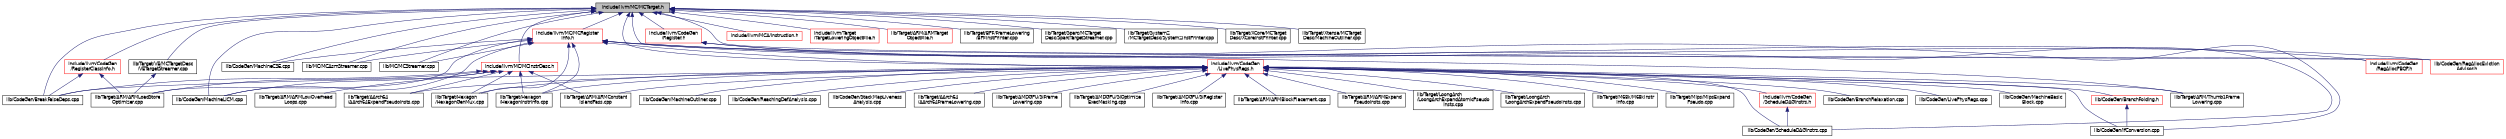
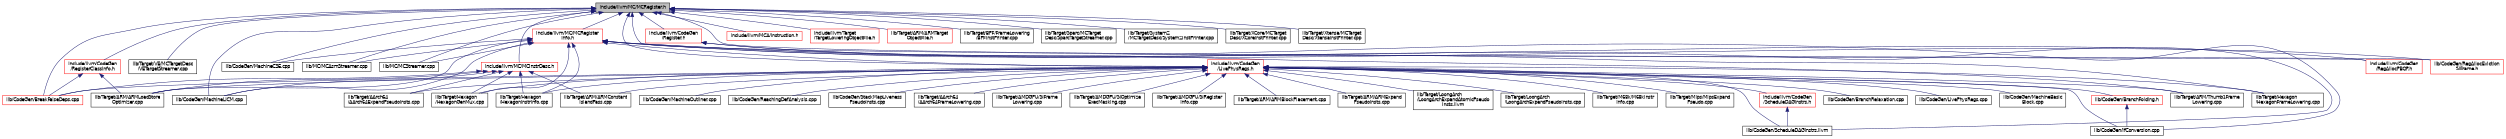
node "include/llvm/MC/MCTarget.h": label "include/llvm/MC/MCTarget.h" -> "include/llvm/MC/MCRegister.h"
node "lib/Target/Xtensa/MCTarget Desc/MachineOutliner.cpp": label "lib/Target/Xtensa/MCTarget Desc/MachineOutliner.cpp" -> "lib/Target/Xtensa/MCTarget Desc/XtensaInstPrinter.cpp"
node "lib/CodeGen/RegAllocEviction Advisor.h": label "lib/CodeGen/RegAllocEviction Advisor.h" -> "lib/CodeGen/RegAllocEviction SIFrame.h"
edge "lib/Target/ARM/ARMLoadStore Optimizer.cpp" -> "lib/Target/VE/MCTargetDesc /VETargetStreamer.cpp": now "lib/Target/ARM/ARMLoadStore Optimizer.cpp" -> "include/llvm/CodeGen /LivePhysRegs.h"
node "lib/CodeGen/BreakFalseDeps.cpp": color black -> red
node "lib/Target/ARM/ARMLowOverhead Loops.cpp": removed
node "lib/CodeGen/StackMapLiveness Analysis.cpp": label "lib/CodeGen/StackMapLiveness Analysis.cpp" -> "lib/CodeGen/StackMapLiveness PseudoInsts.cpp"
node "lib/Target/LoongArch /LoongArchExpandAtomicPseudo Insts.cpp": label "lib/Target/LoongArch /LoongArchExpandAtomicPseudo Insts.cpp" -> "lib/Target/LoongArch /LoongArchExpandAtomicPseudo Insts.llvm"
node "lib/Target/Hexagon /HexagonFrameLowering.cpp": added
node "lib/CodeGen/ScheduleDAGInstrs.cpp": label "lib/CodeGen/ScheduleDAGInstrs.cpp" -> "lib/CodeGen/ScheduleDAGInstrs.llvm"
